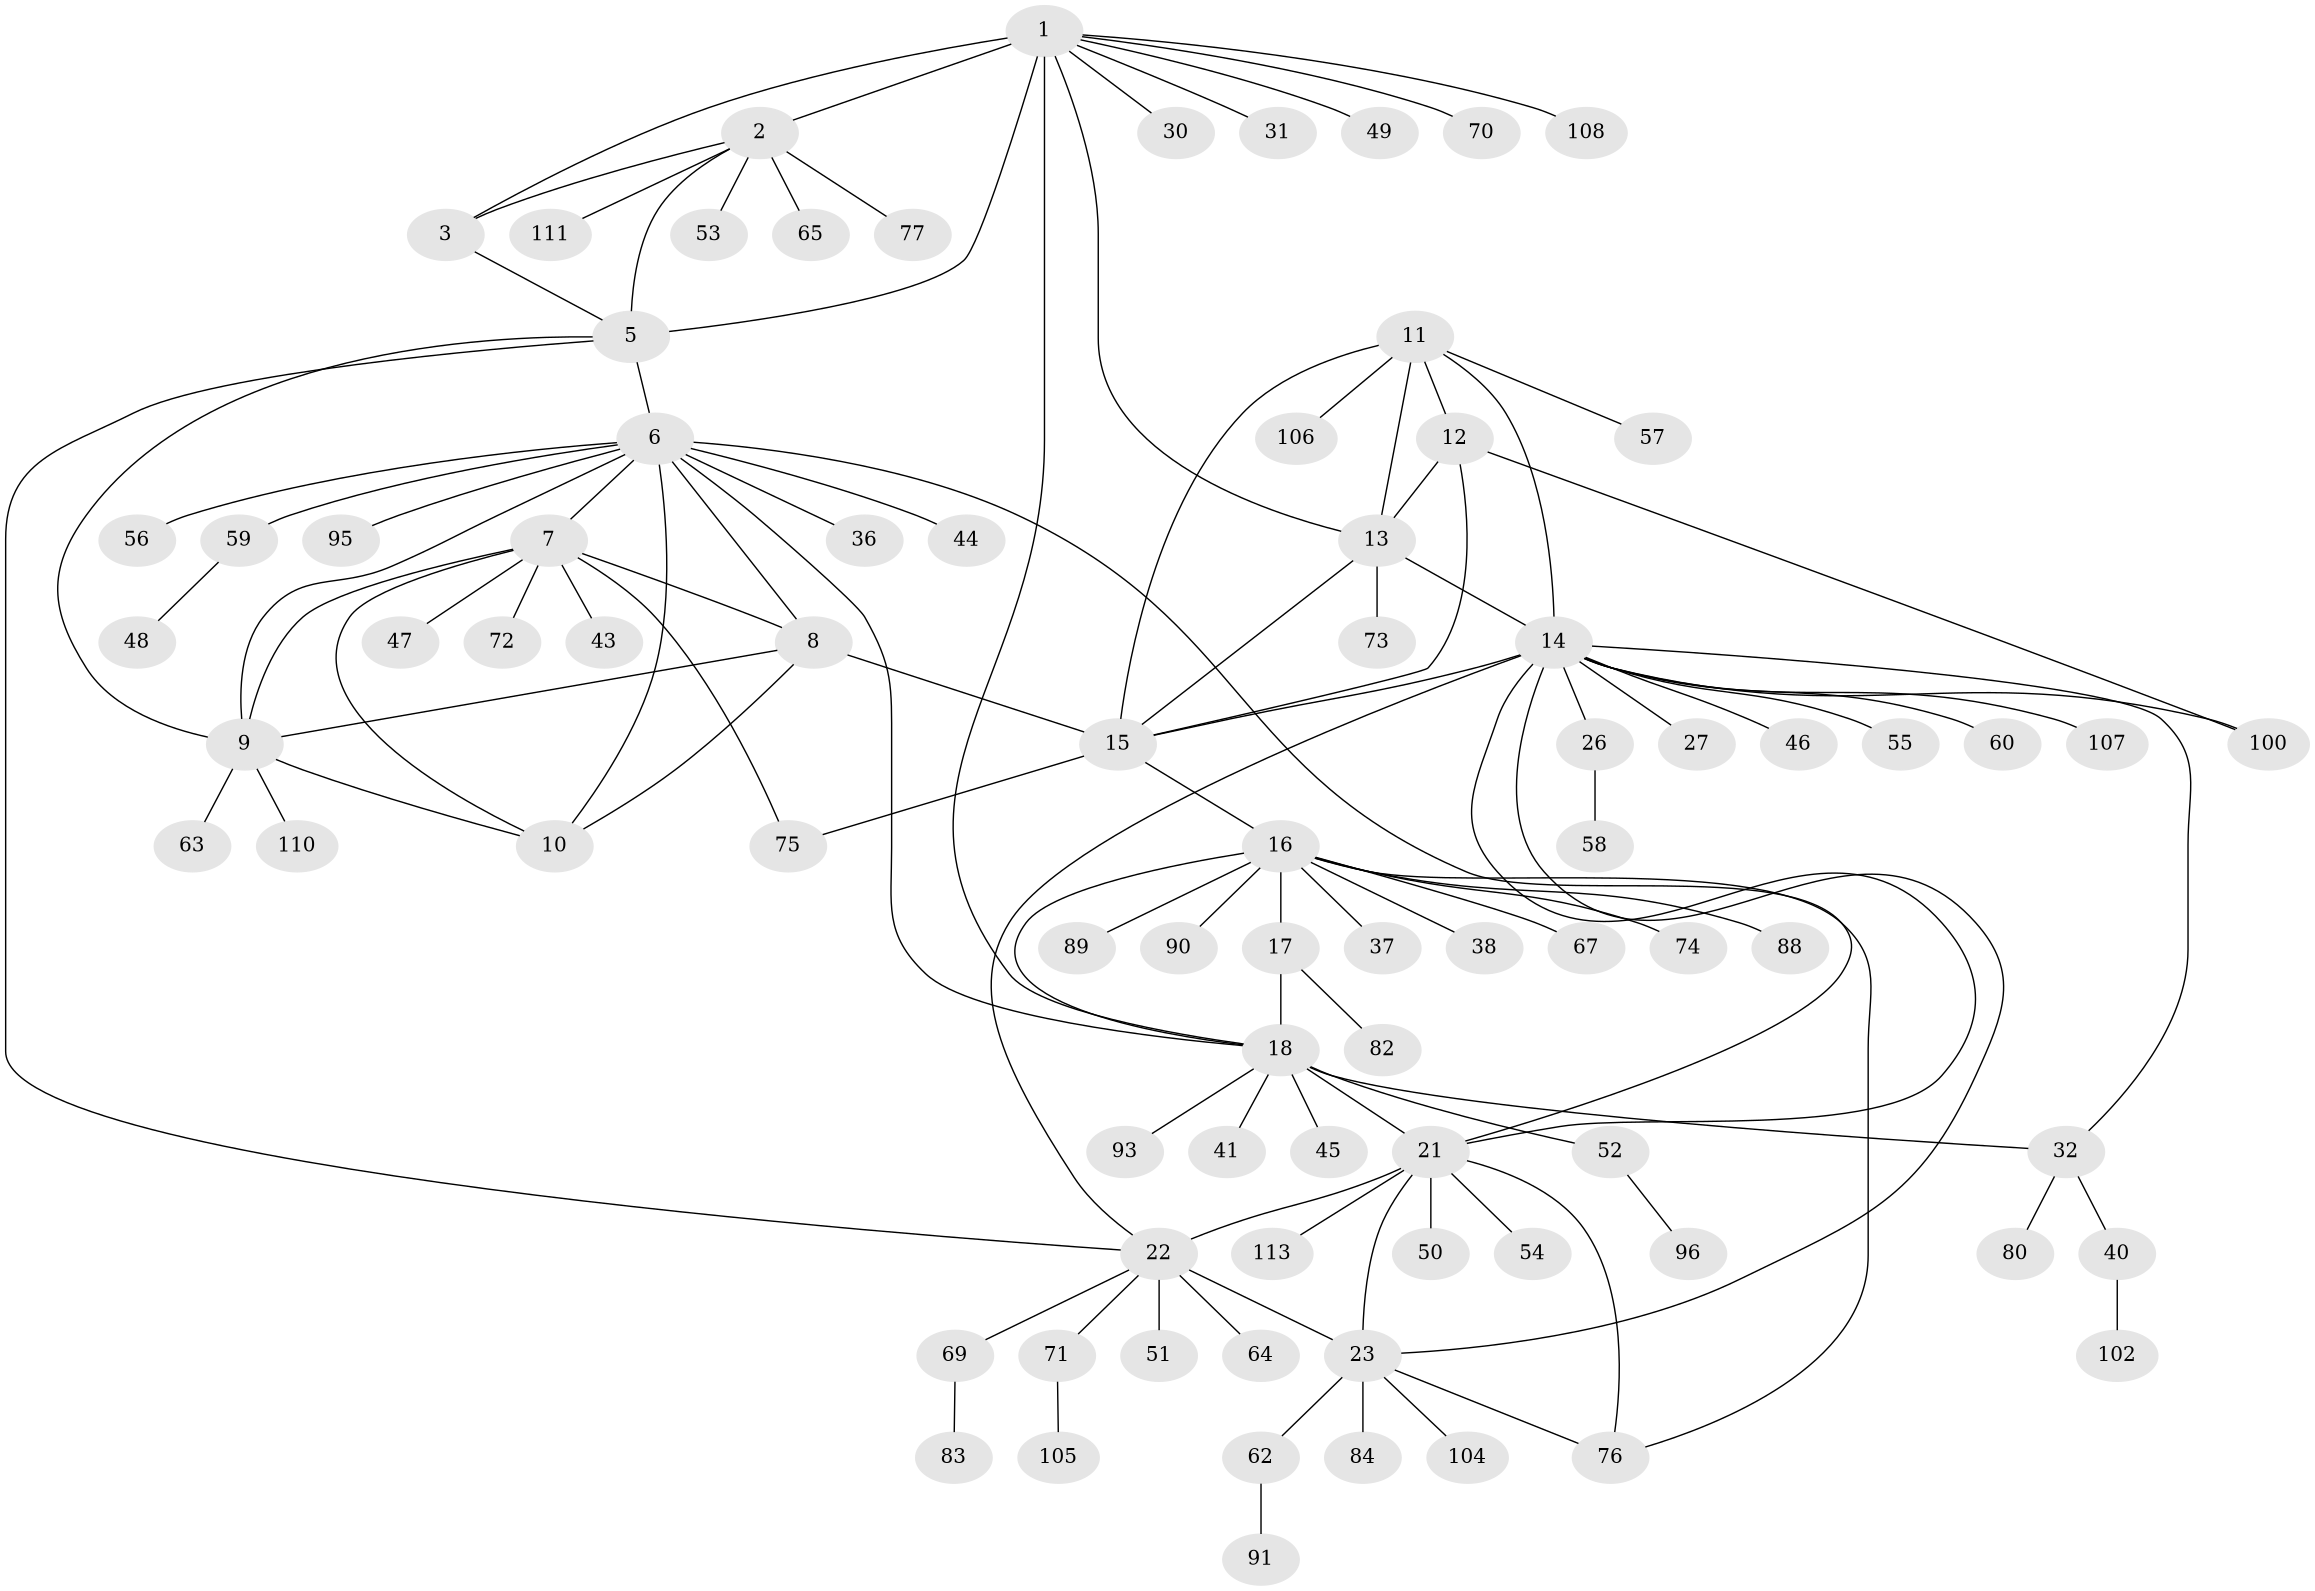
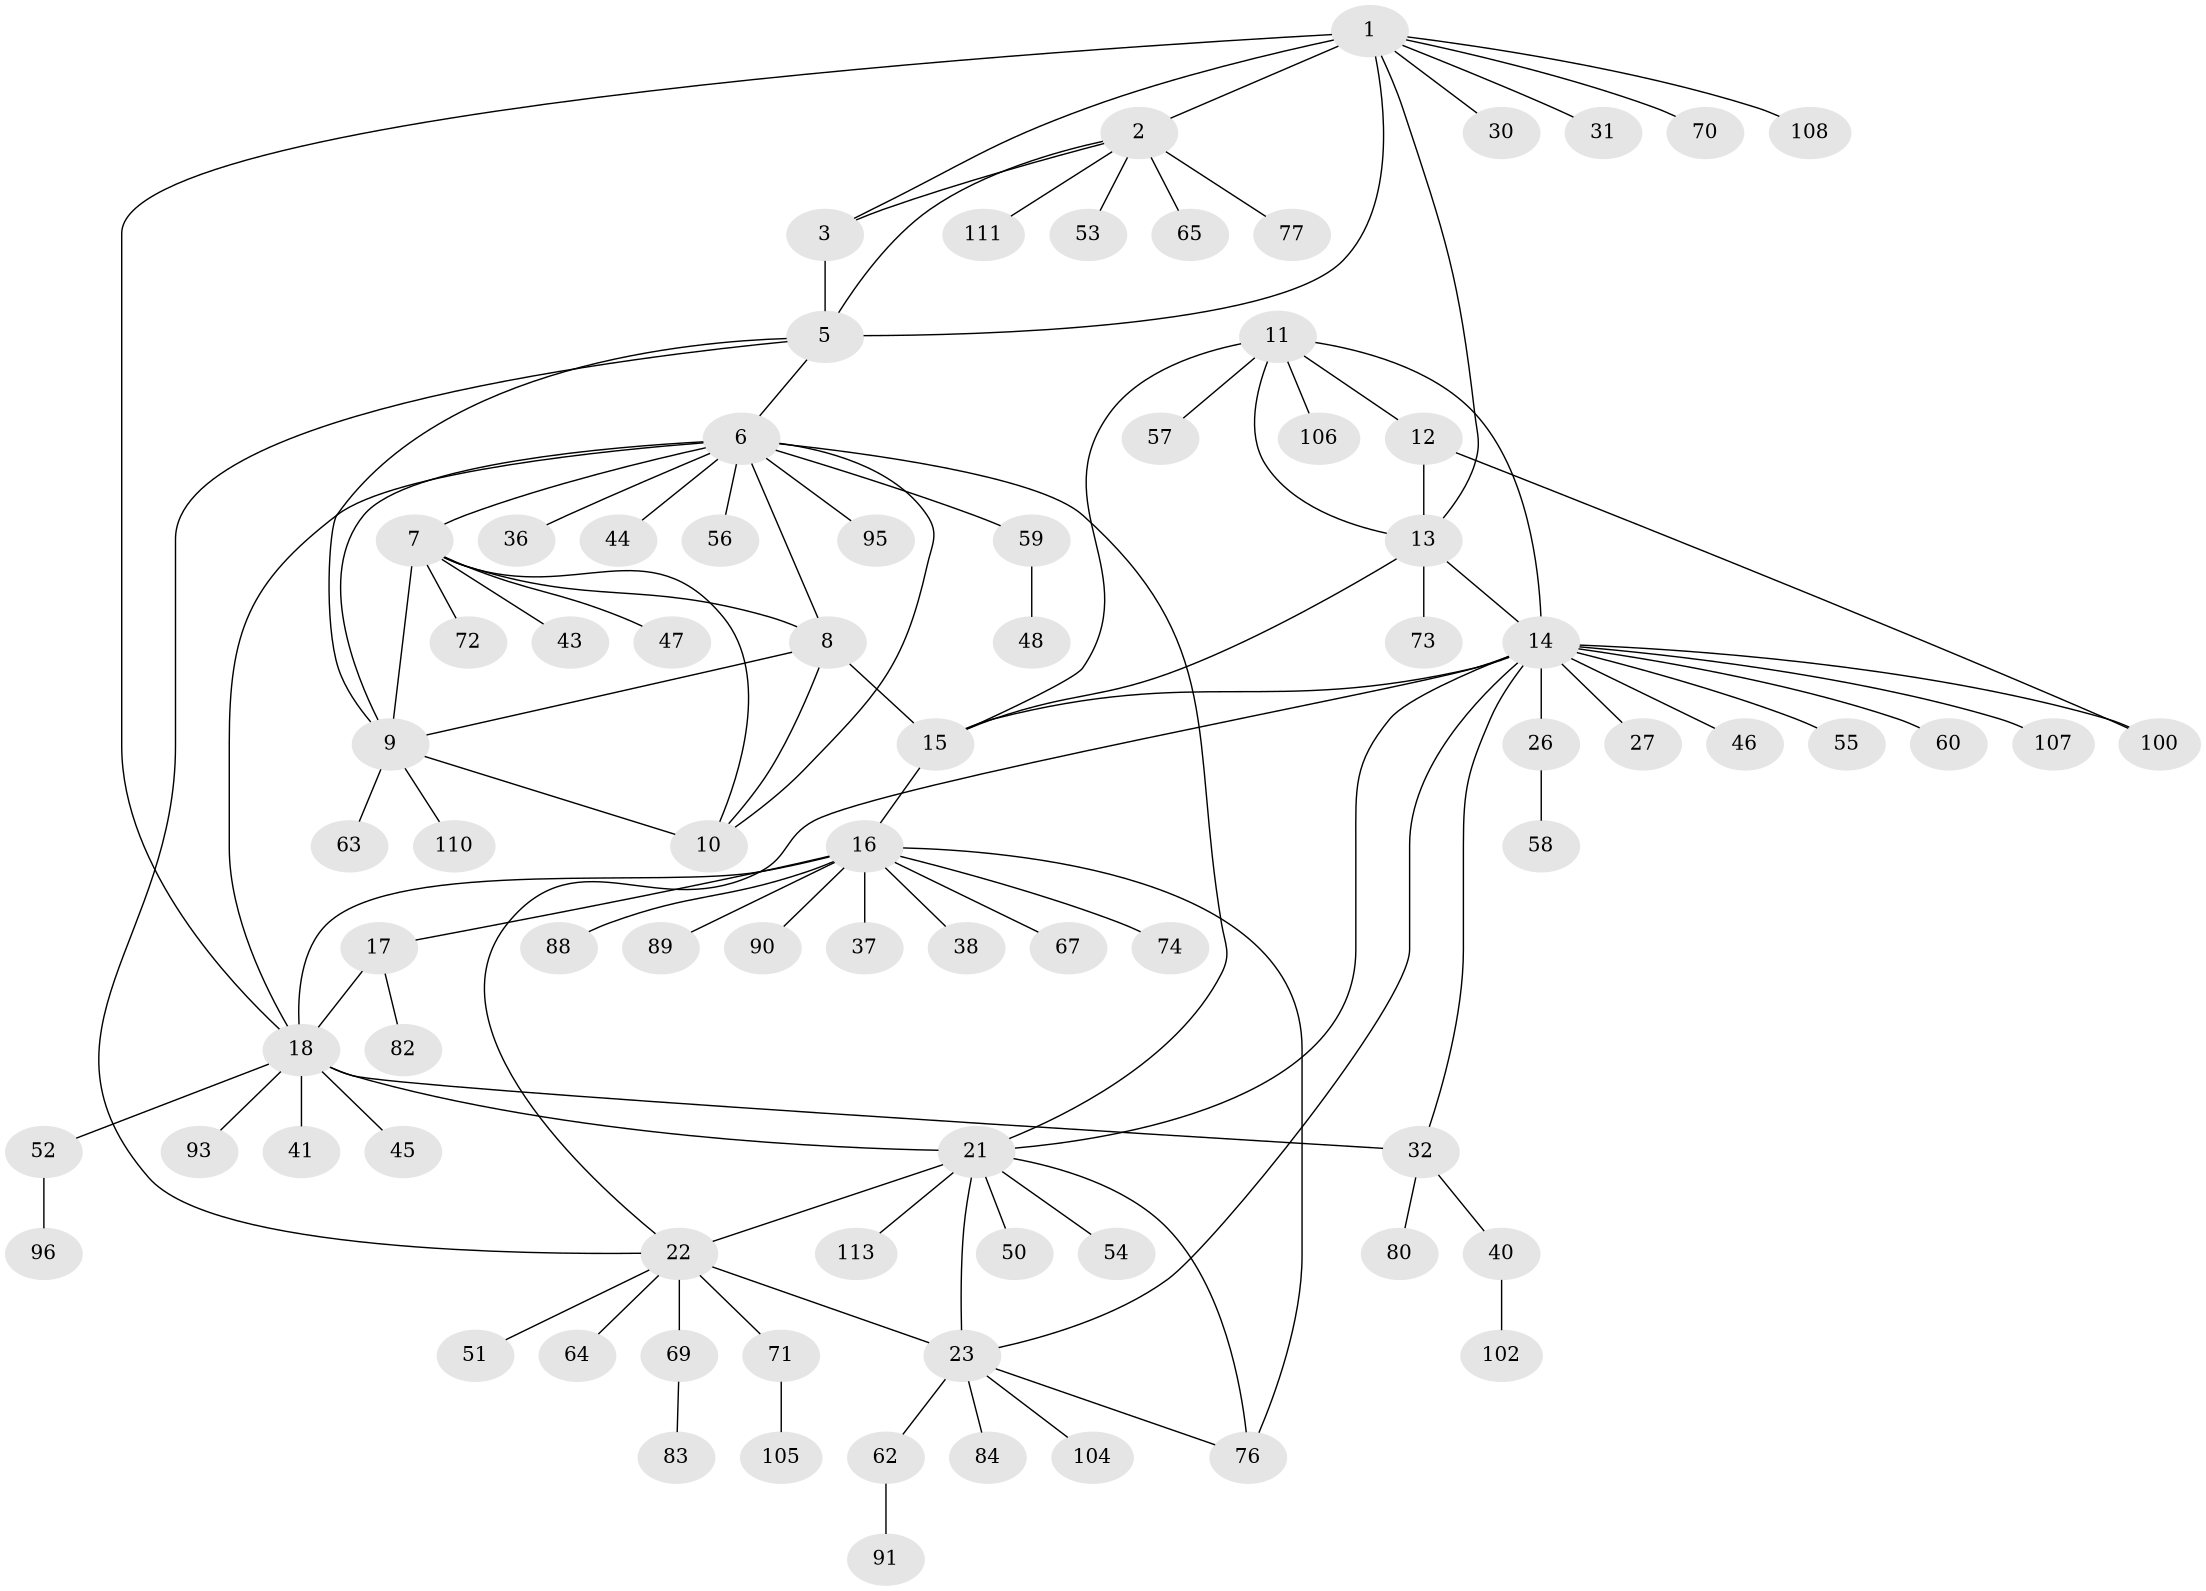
node "49": removed
edge "12" -- "15": removed
node "75": removed
